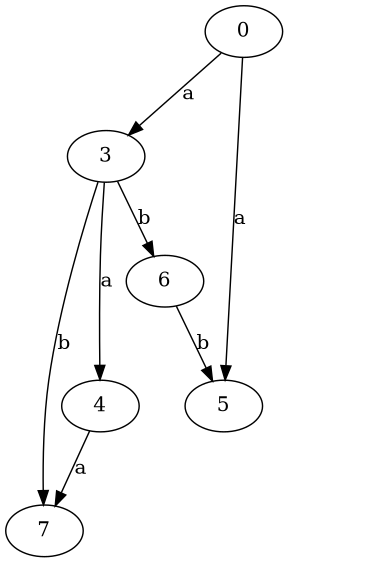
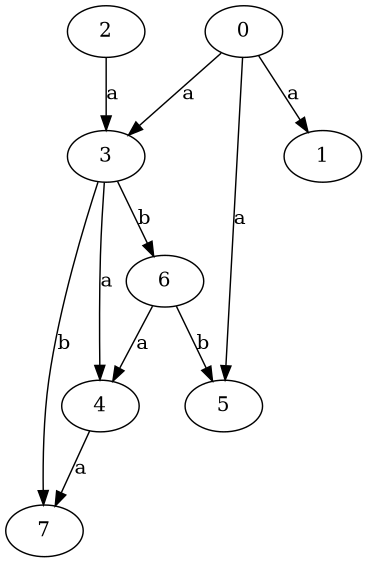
node "2": added
node "1": added
edge "6" -> "4": added, label "a"
